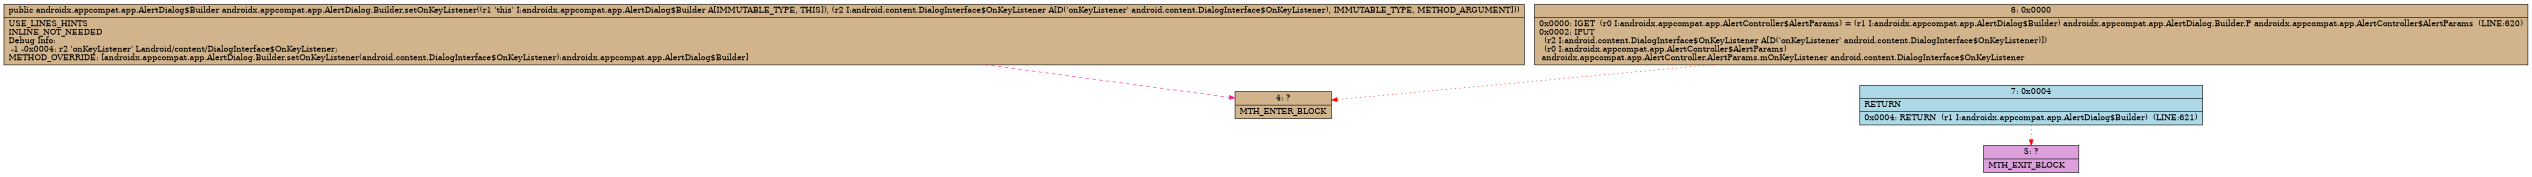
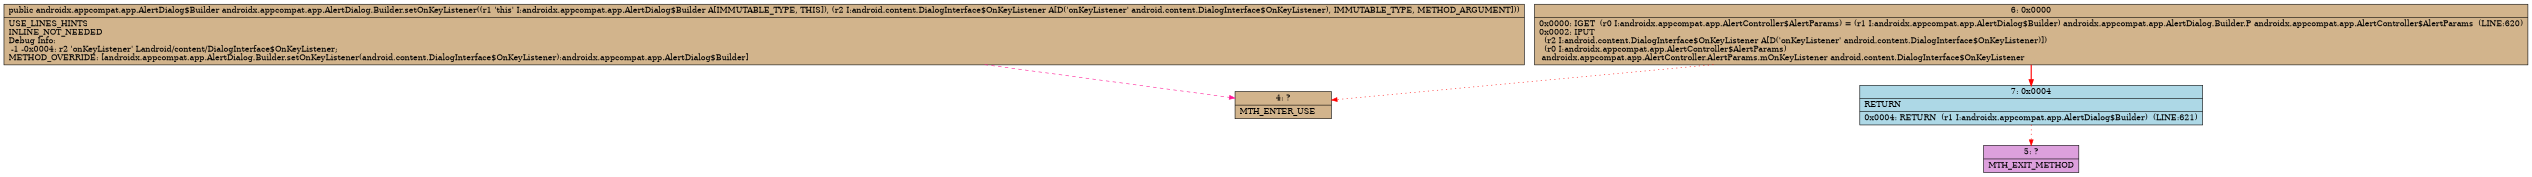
edge "6: 0x0000" -> "7: 0x0004": added
node "4: ?": text "MTH_ENTER_BLOCK" -> "MTH_ENTER_USE"
node "5: ?": text "MTH_EXIT_BLOCK" -> "MTH_EXIT_METHOD"
